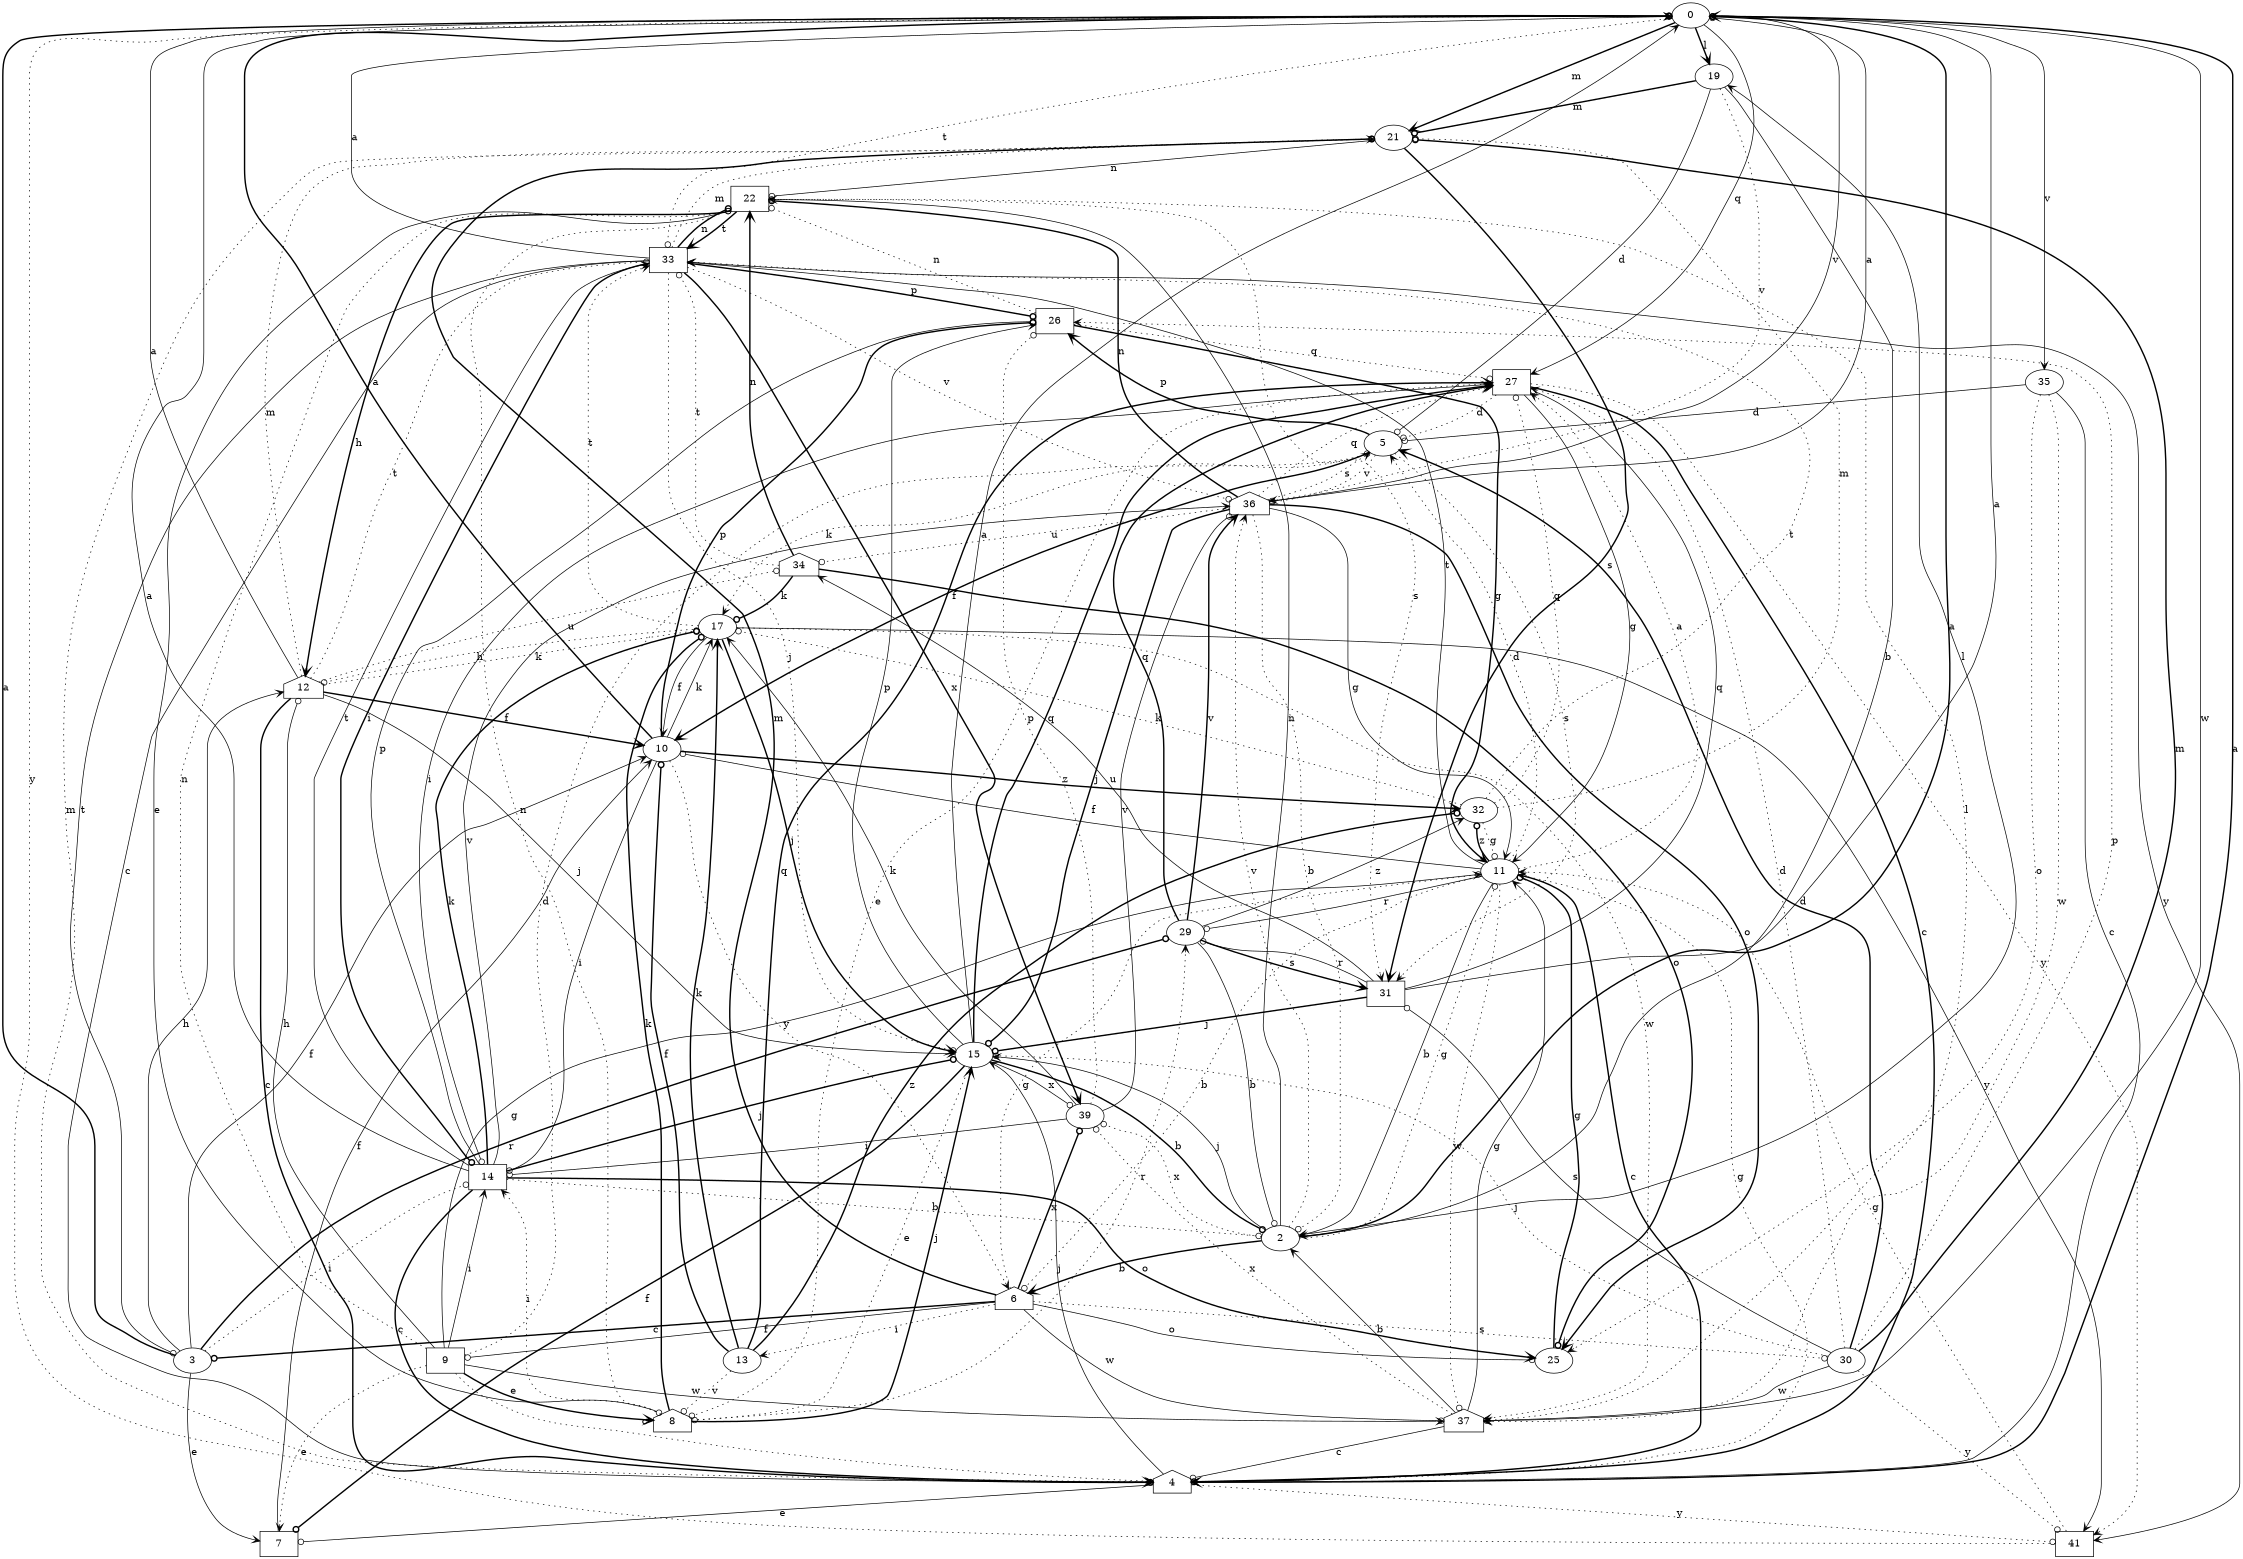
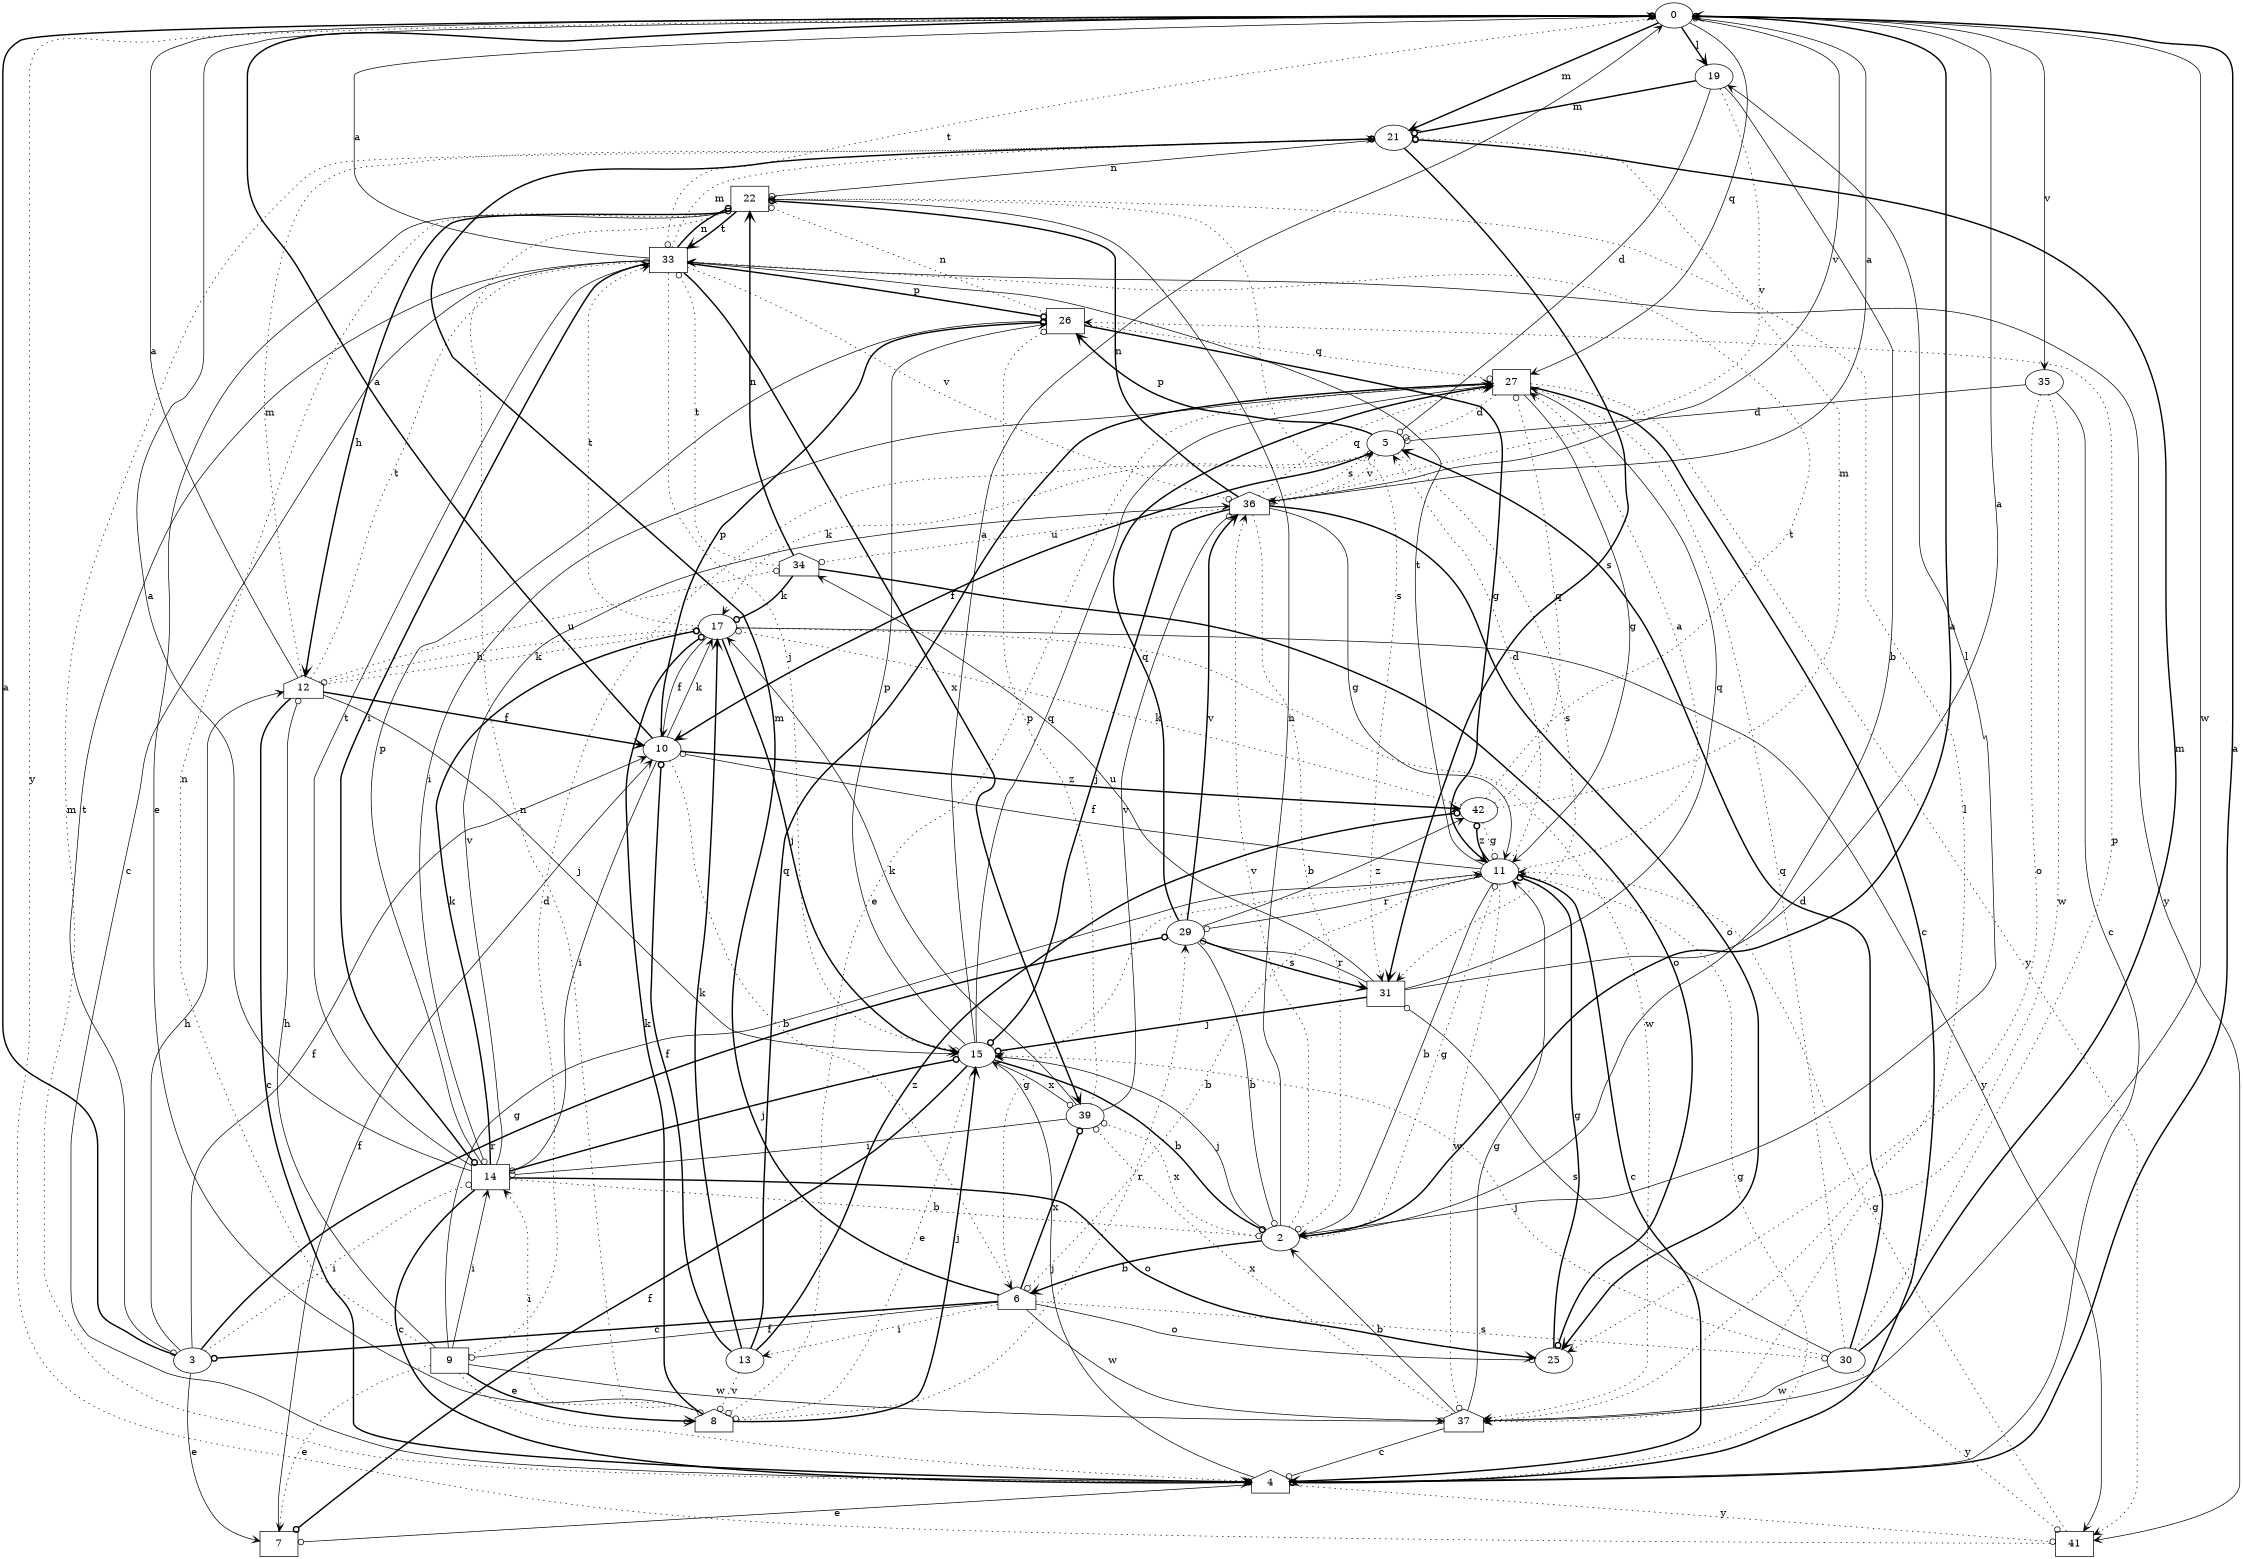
edge "15" -> "27": style bold -> solid
node "32": label "32" -> "42"
edge "30" -> "27": label "d" -> "q"
edge "10" -> "6": label "y" -> "b"
edge "30" -> "15": arrowhead odot -> vee
edge "35" -> "4": arrowhead vee -> odot
